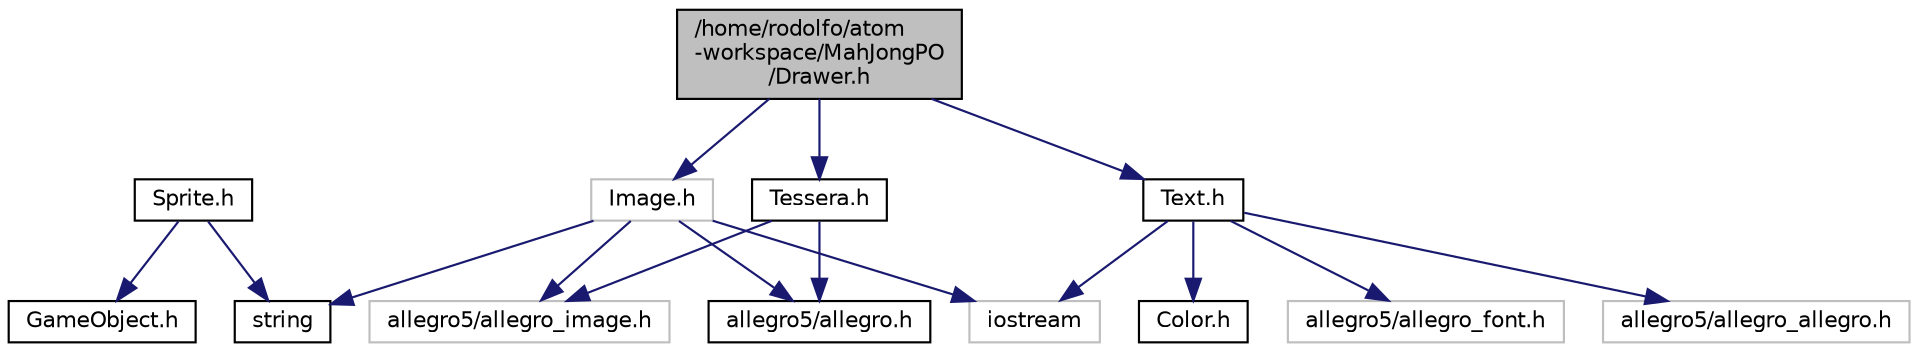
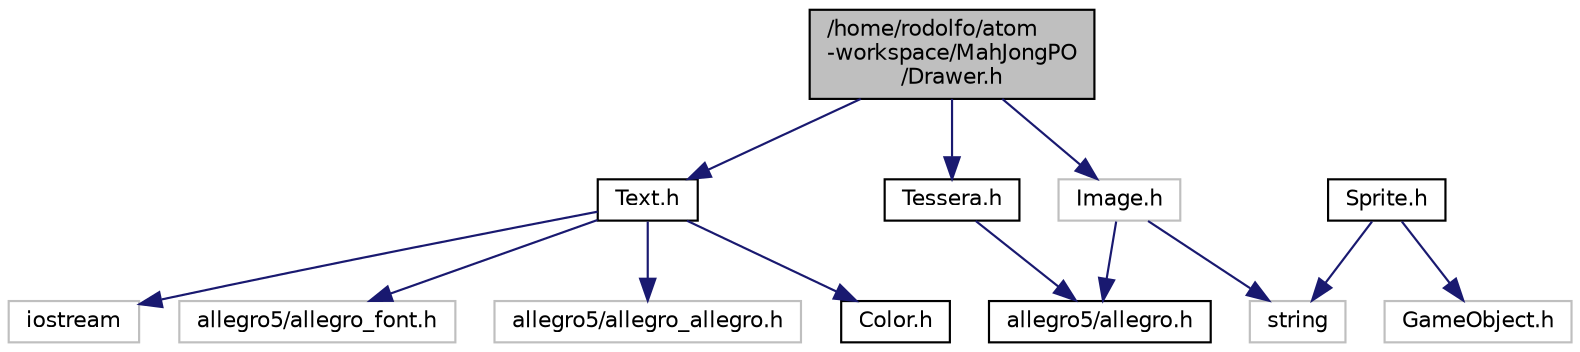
edge "Image.h" -> "iostream": removed
node "GameObject.h": color black -> grey75
node "string": color black -> grey75
node "allegro5/allegro_image.h": removed
